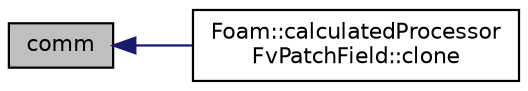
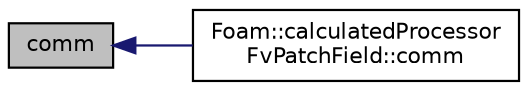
node "Foam::calculatedProcessor FvPatchField::clone": label "Foam::calculatedProcessor FvPatchField::clone" -> "Foam::calculatedProcessor FvPatchField::comm"
